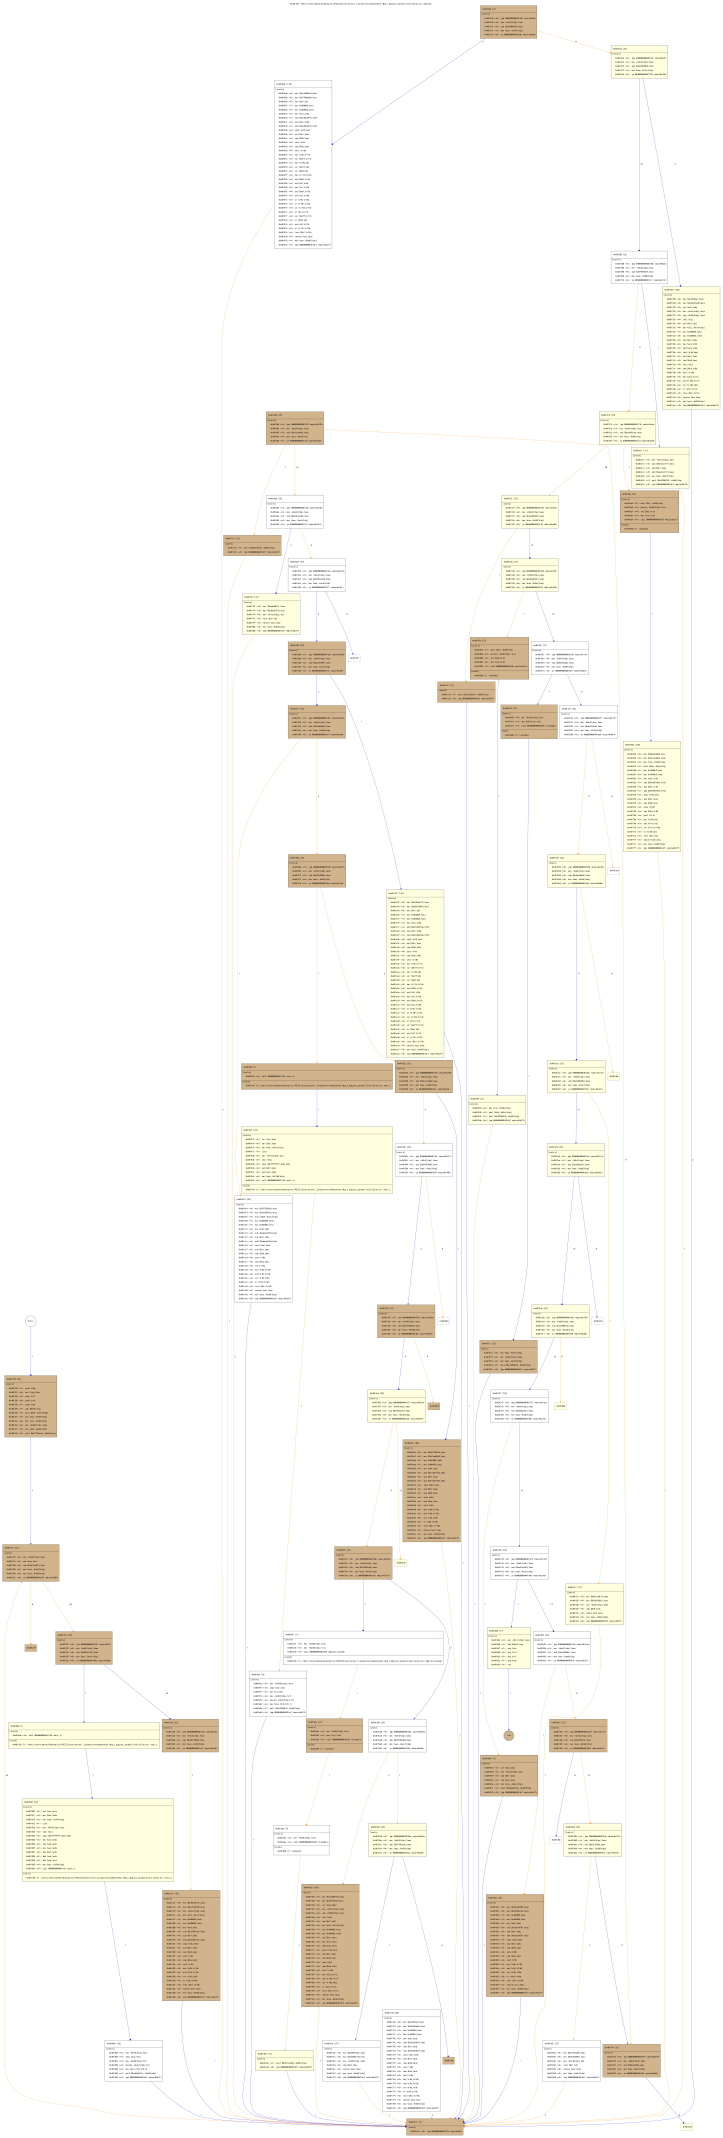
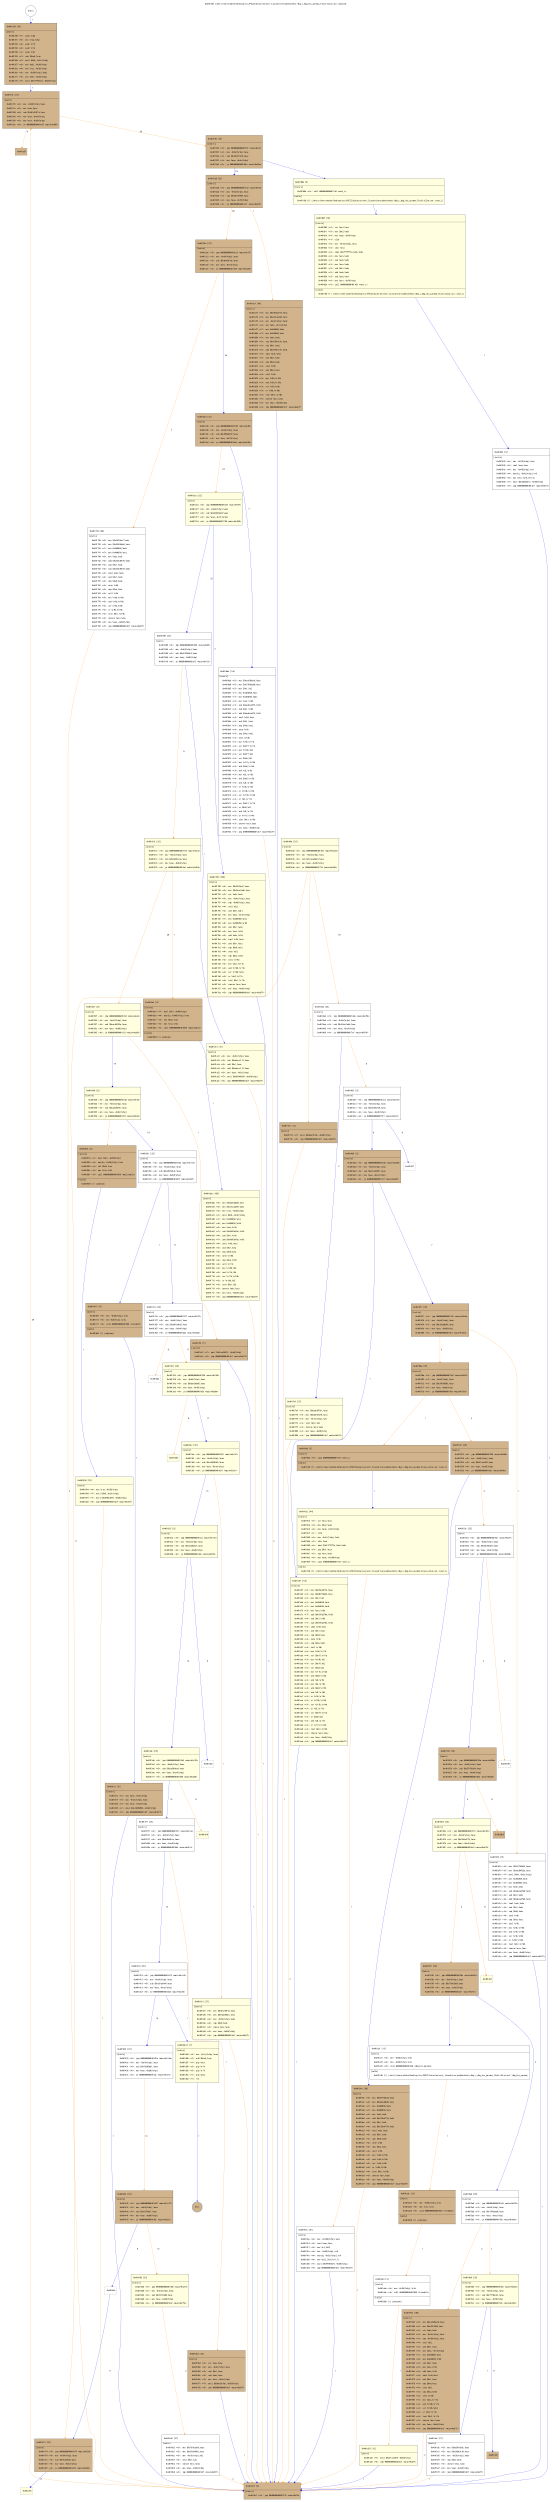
node "0x4012be [22]": added
node "0x40148d [25]": fillcolor tan -> lightyellow
node "0x40164c [88]": removed
edge "0x40145b [25]" -> "0x401474 [25]": now "0x401d8c" -> "0x401474 [25]"
